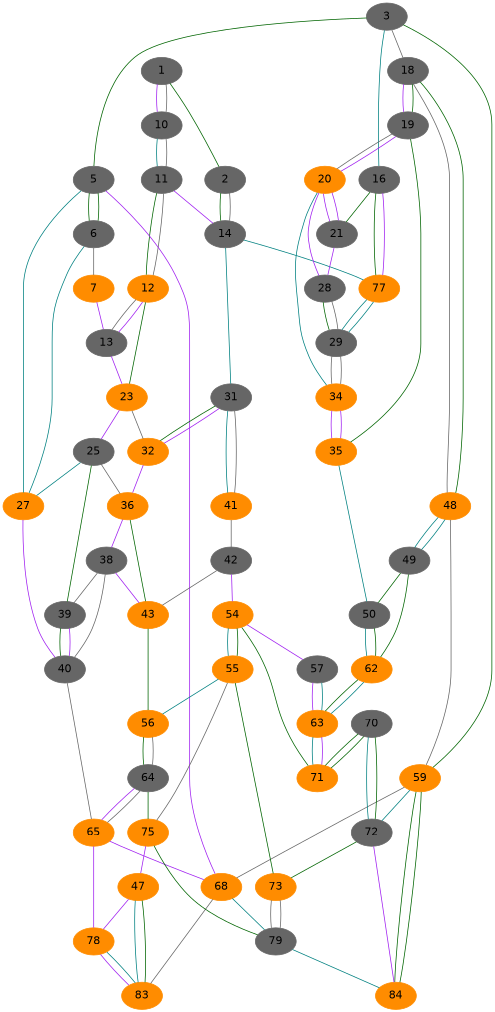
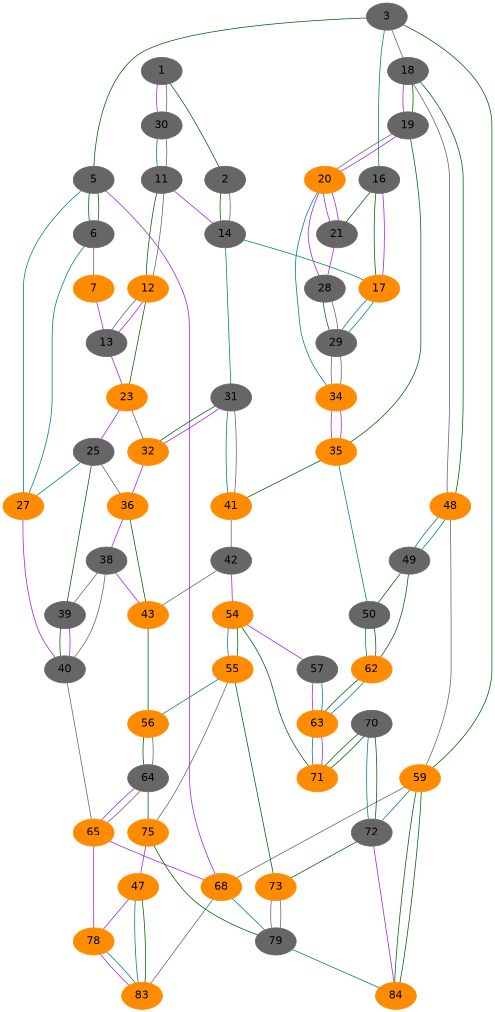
node "10": label "10" -> "30"
node "77": label "77" -> "17"
edge "35" -- "41": added
